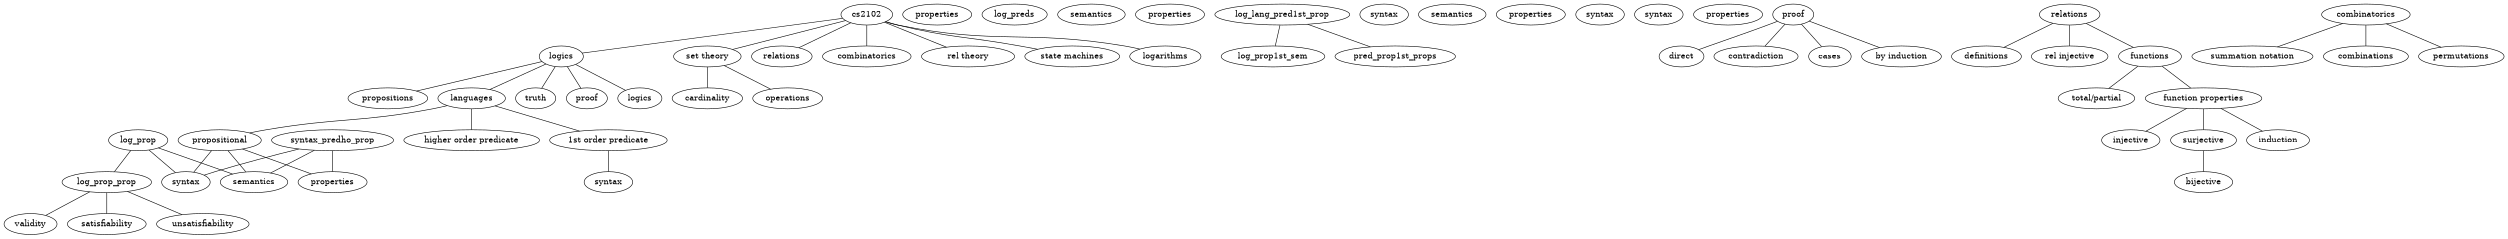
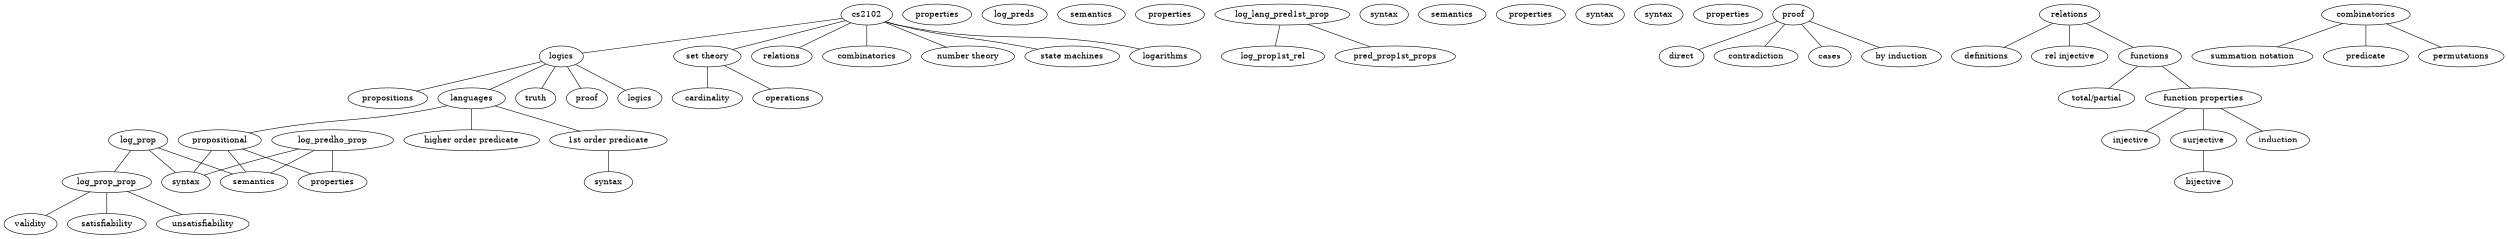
node "rel theory": label "rel theory" -> "number theory"
node "log_prop1st_sem": label "log_prop1st_sem" -> "log_prop1st_rel"
node "combinations": label "combinations" -> "predicate"
node "syntax_predho_prop": label "syntax_predho_prop" -> "log_predho_prop"
